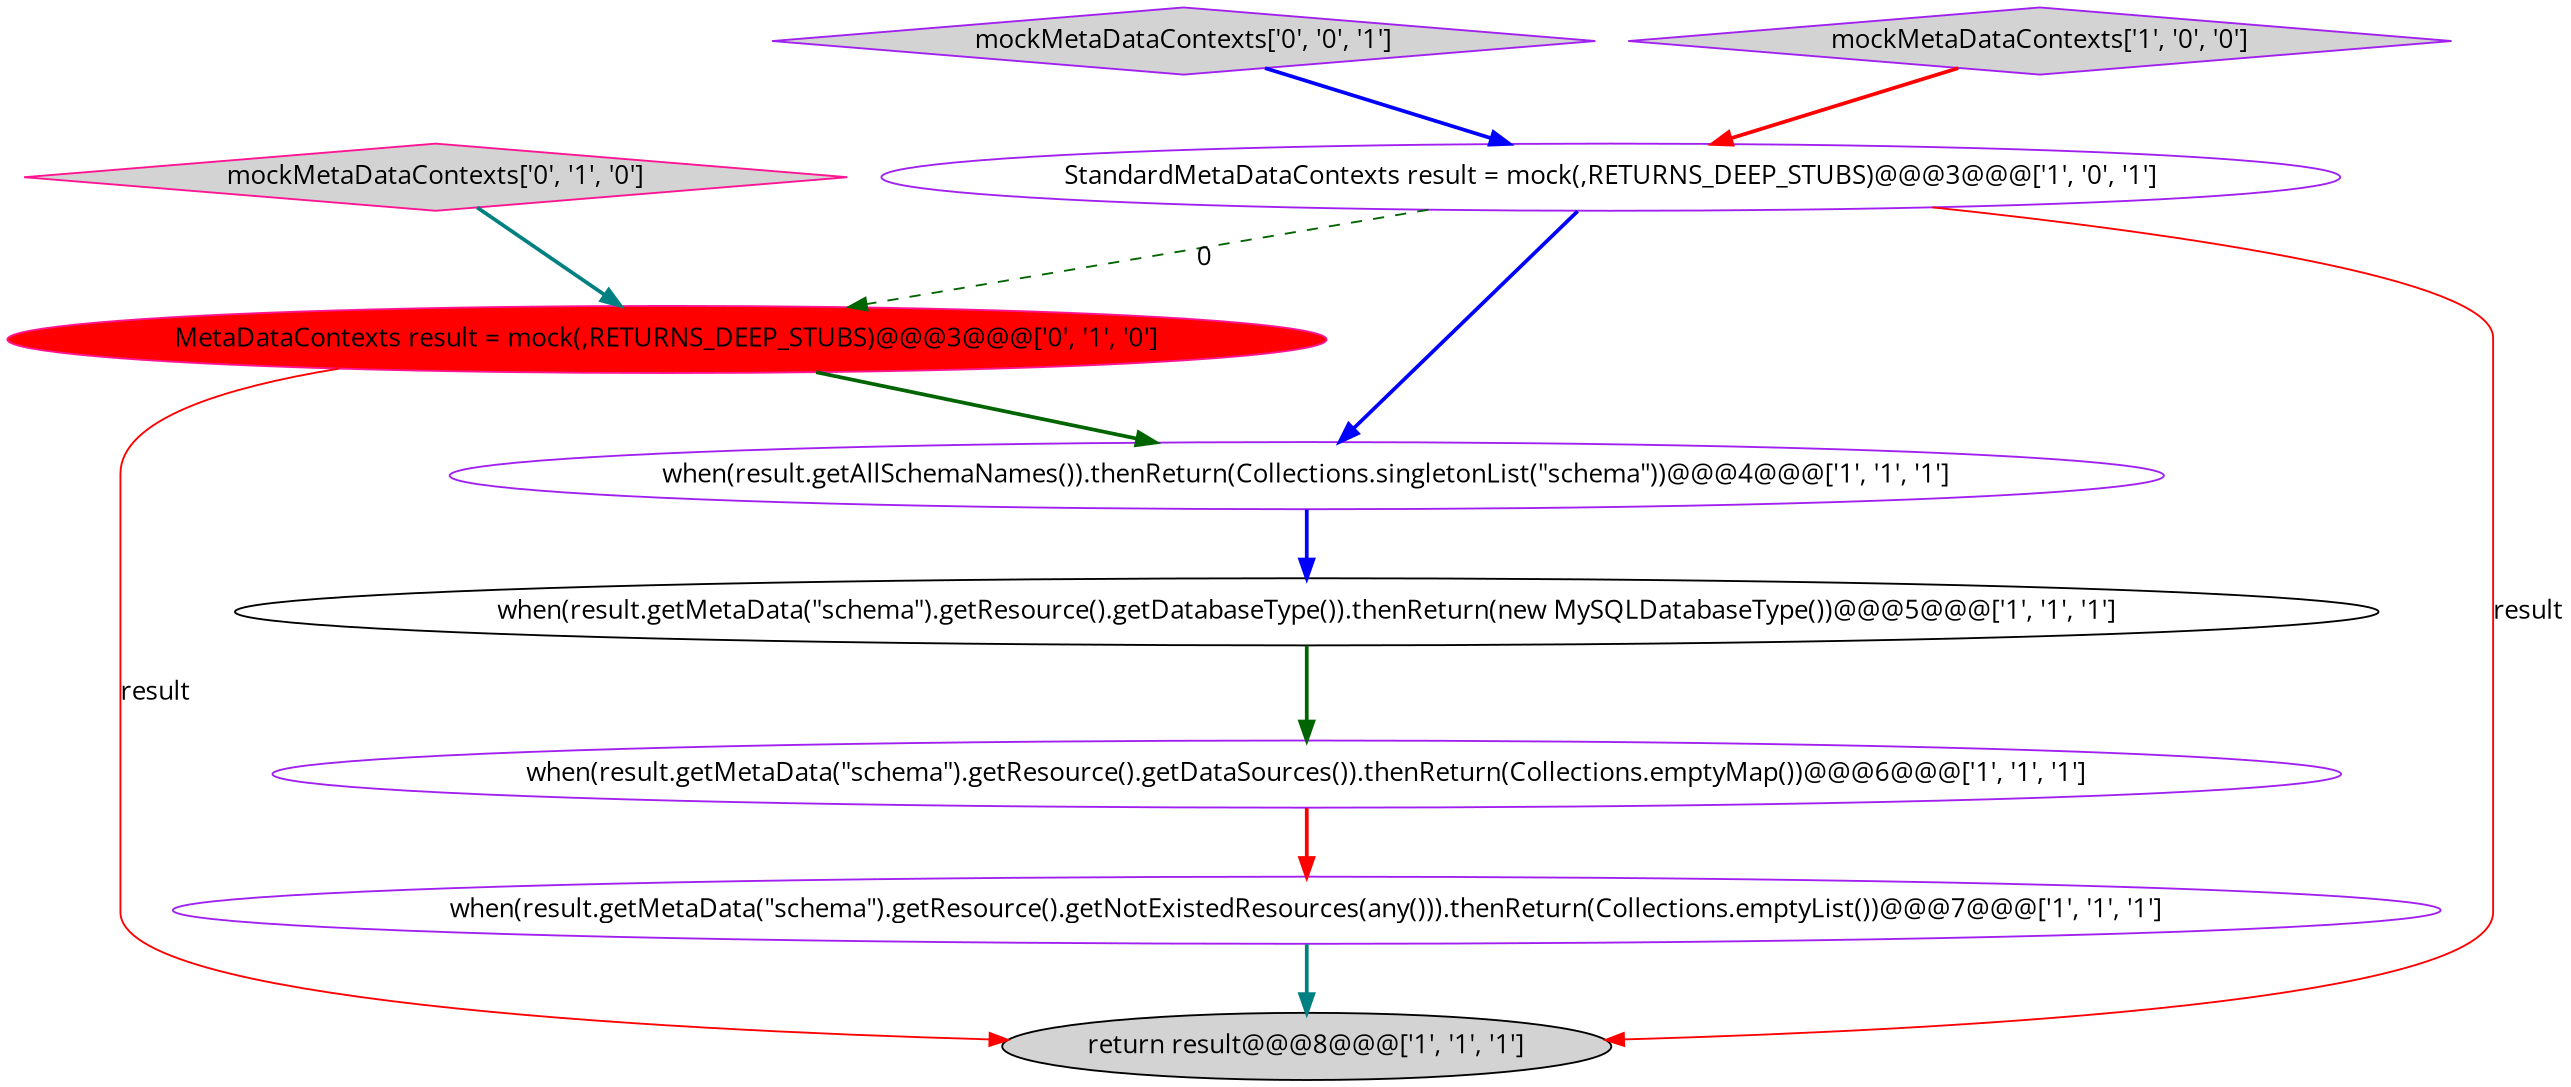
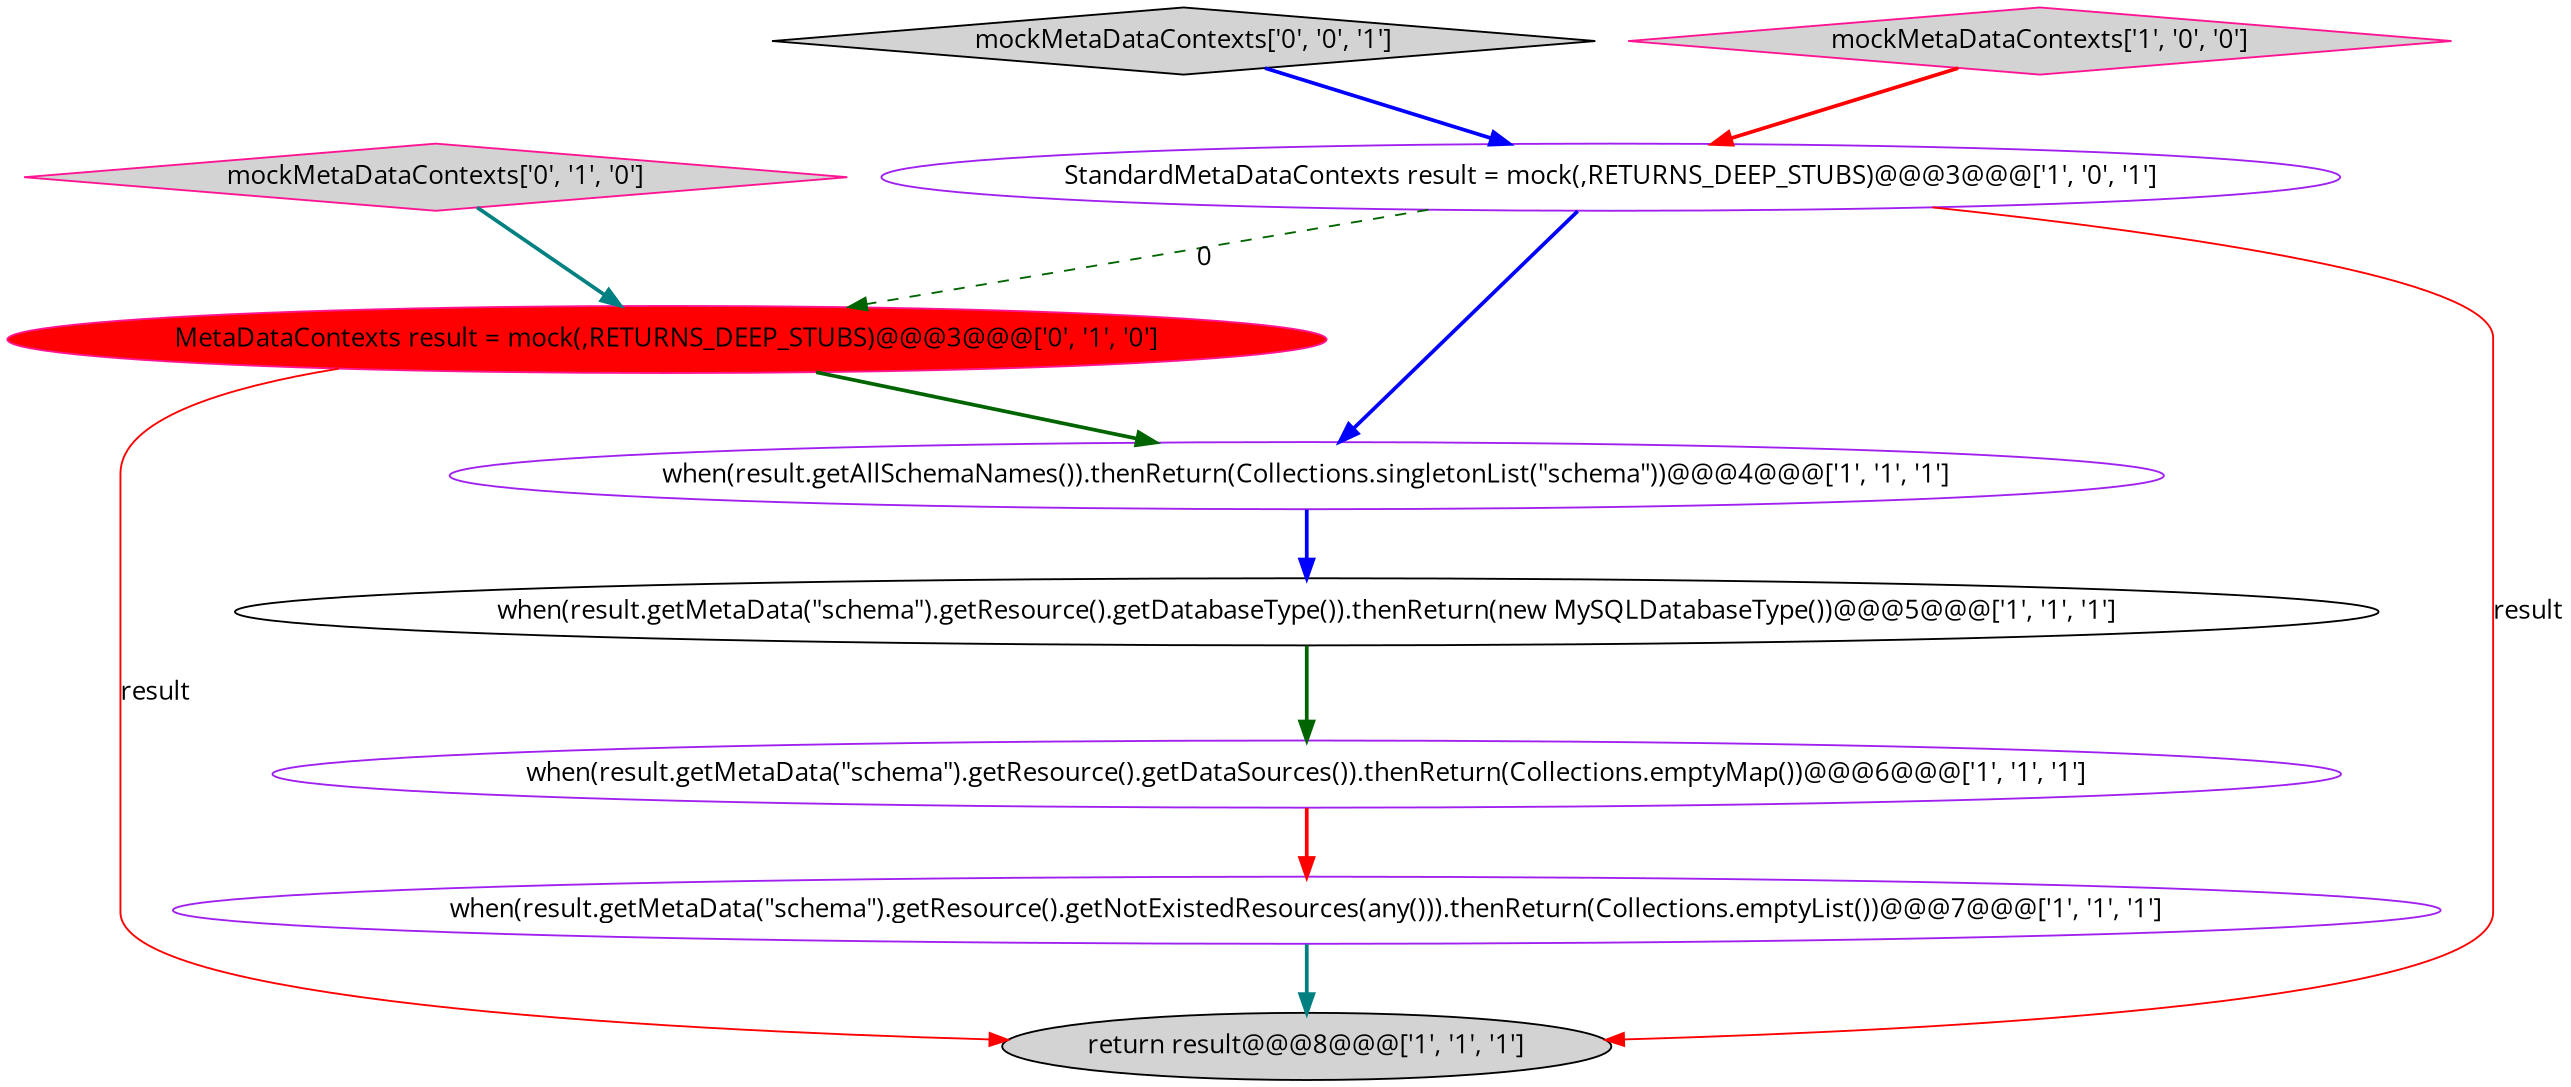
node "mockMetaDataContexts['0', '0', '1']": color purple -> black
node "mockMetaDataContexts['1', '0', '0']": color purple -> deeppink
